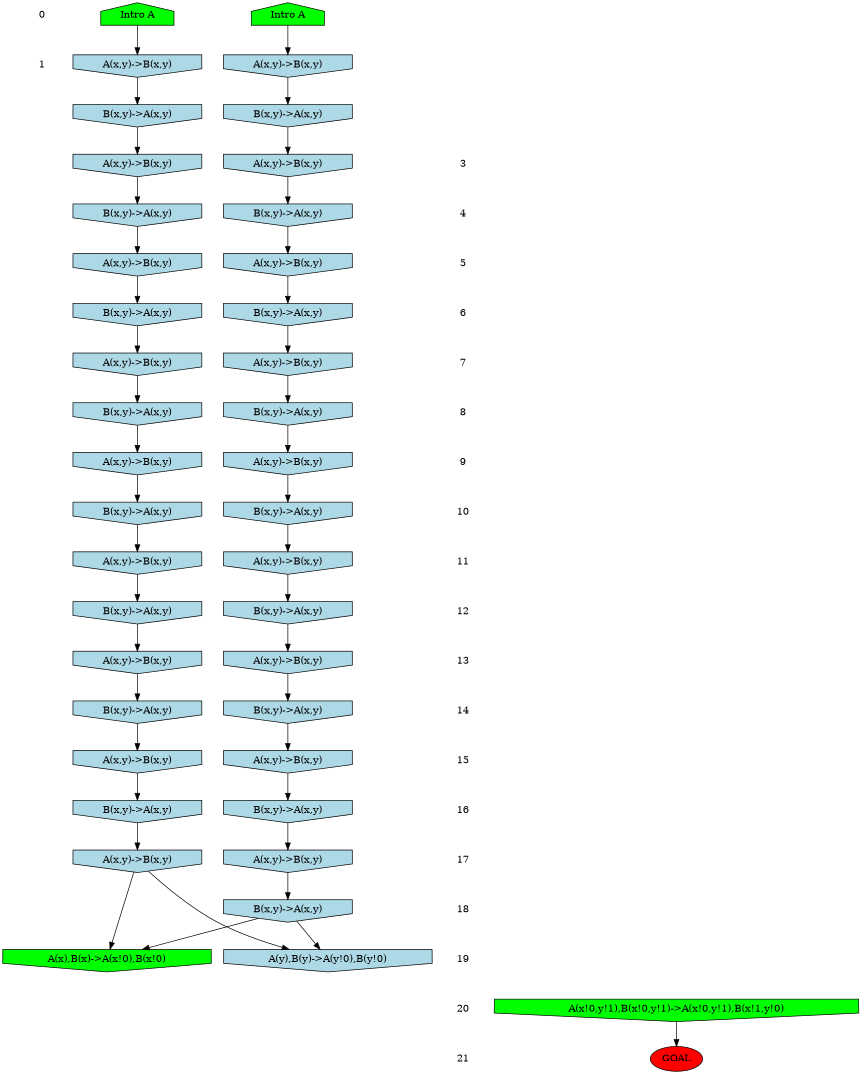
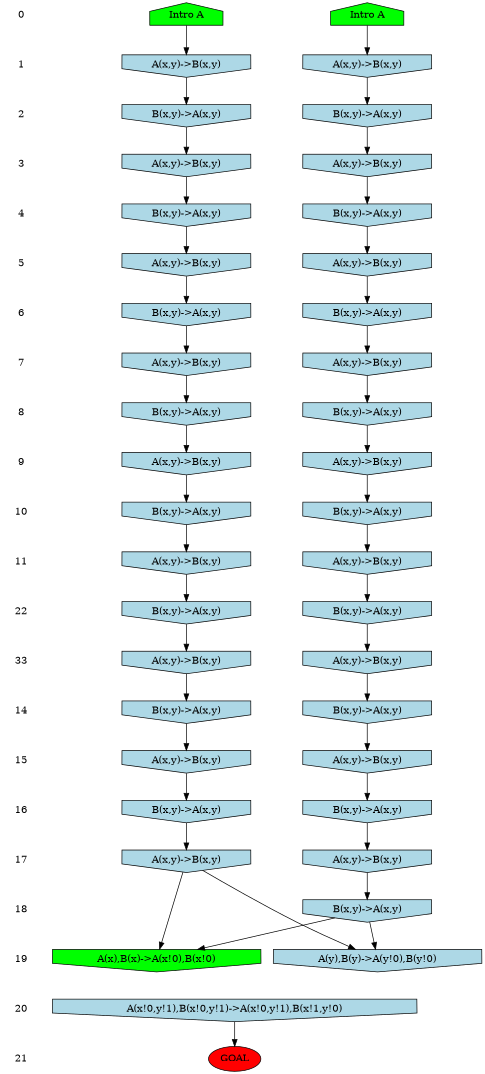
node "2": added
node "12": label "12" -> "22"
node "13": label "13" -> "33"
node "A(x!0,y!1),B(x!0,y!1)->A(x!0,y!1),B(x!1,y!0)": fillcolor green -> lightblue
